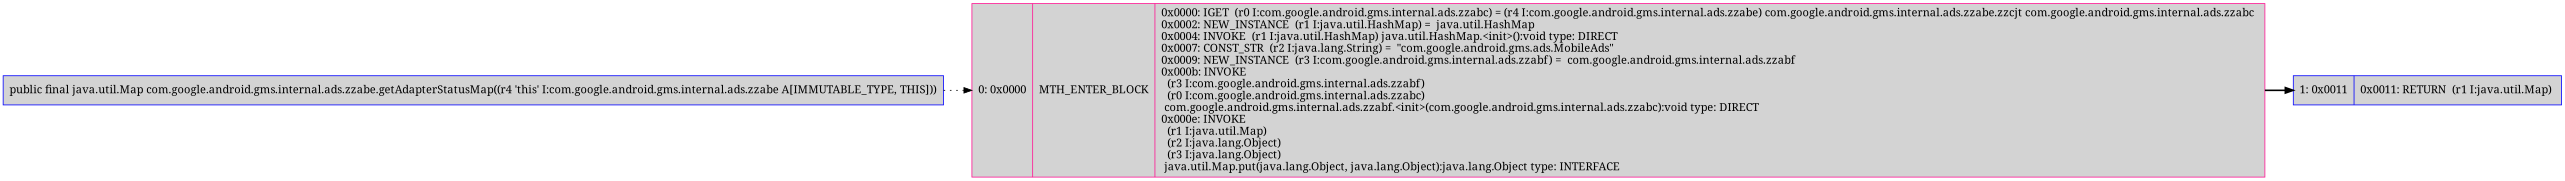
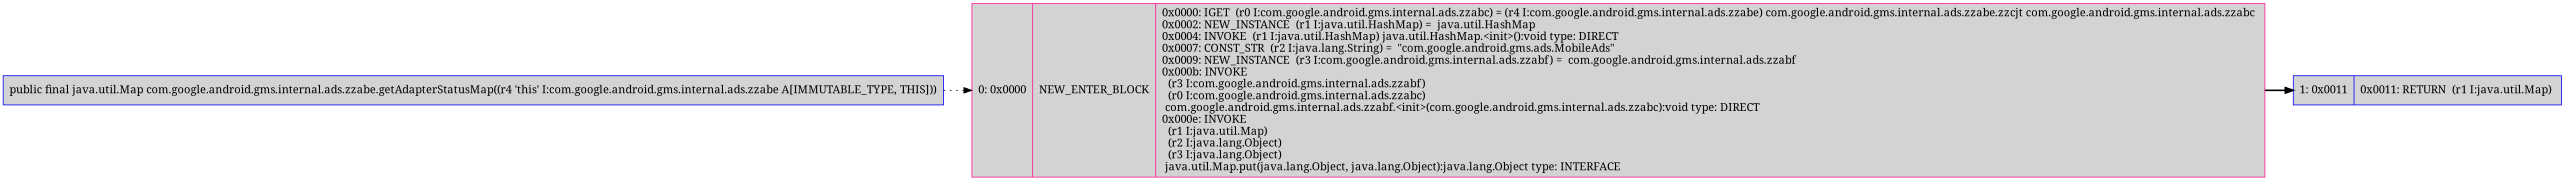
node "0: 0x0000": text "MTH_ENTER_BLOCK" -> "NEW_ENTER_BLOCK"
